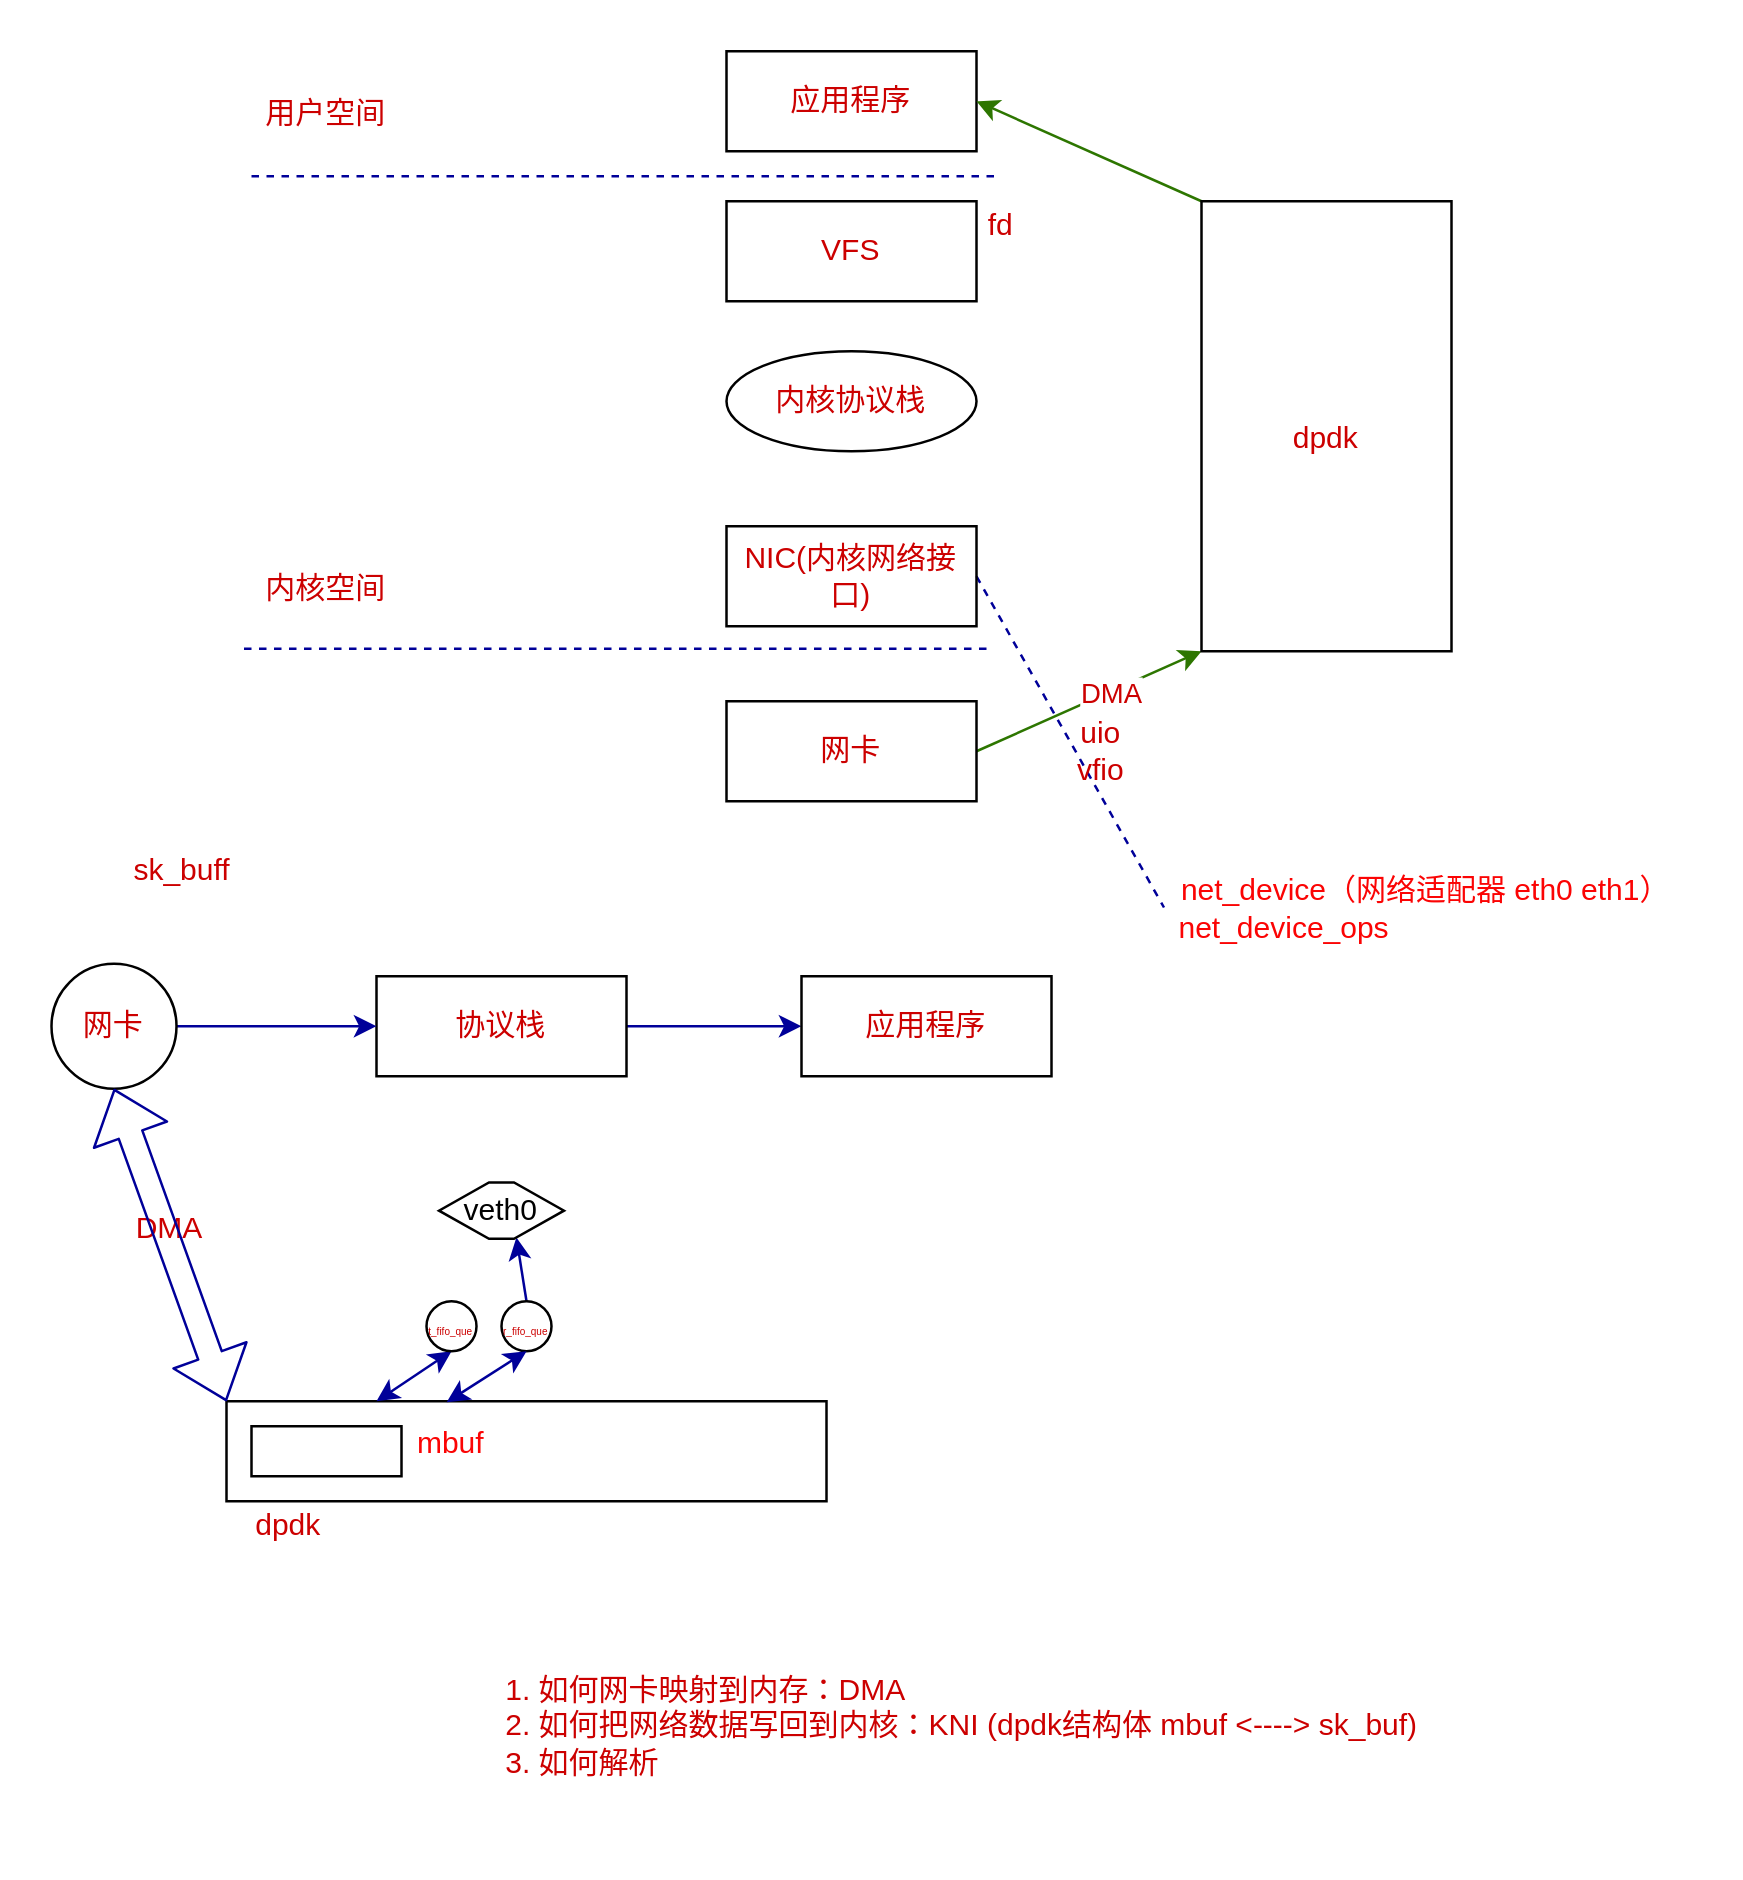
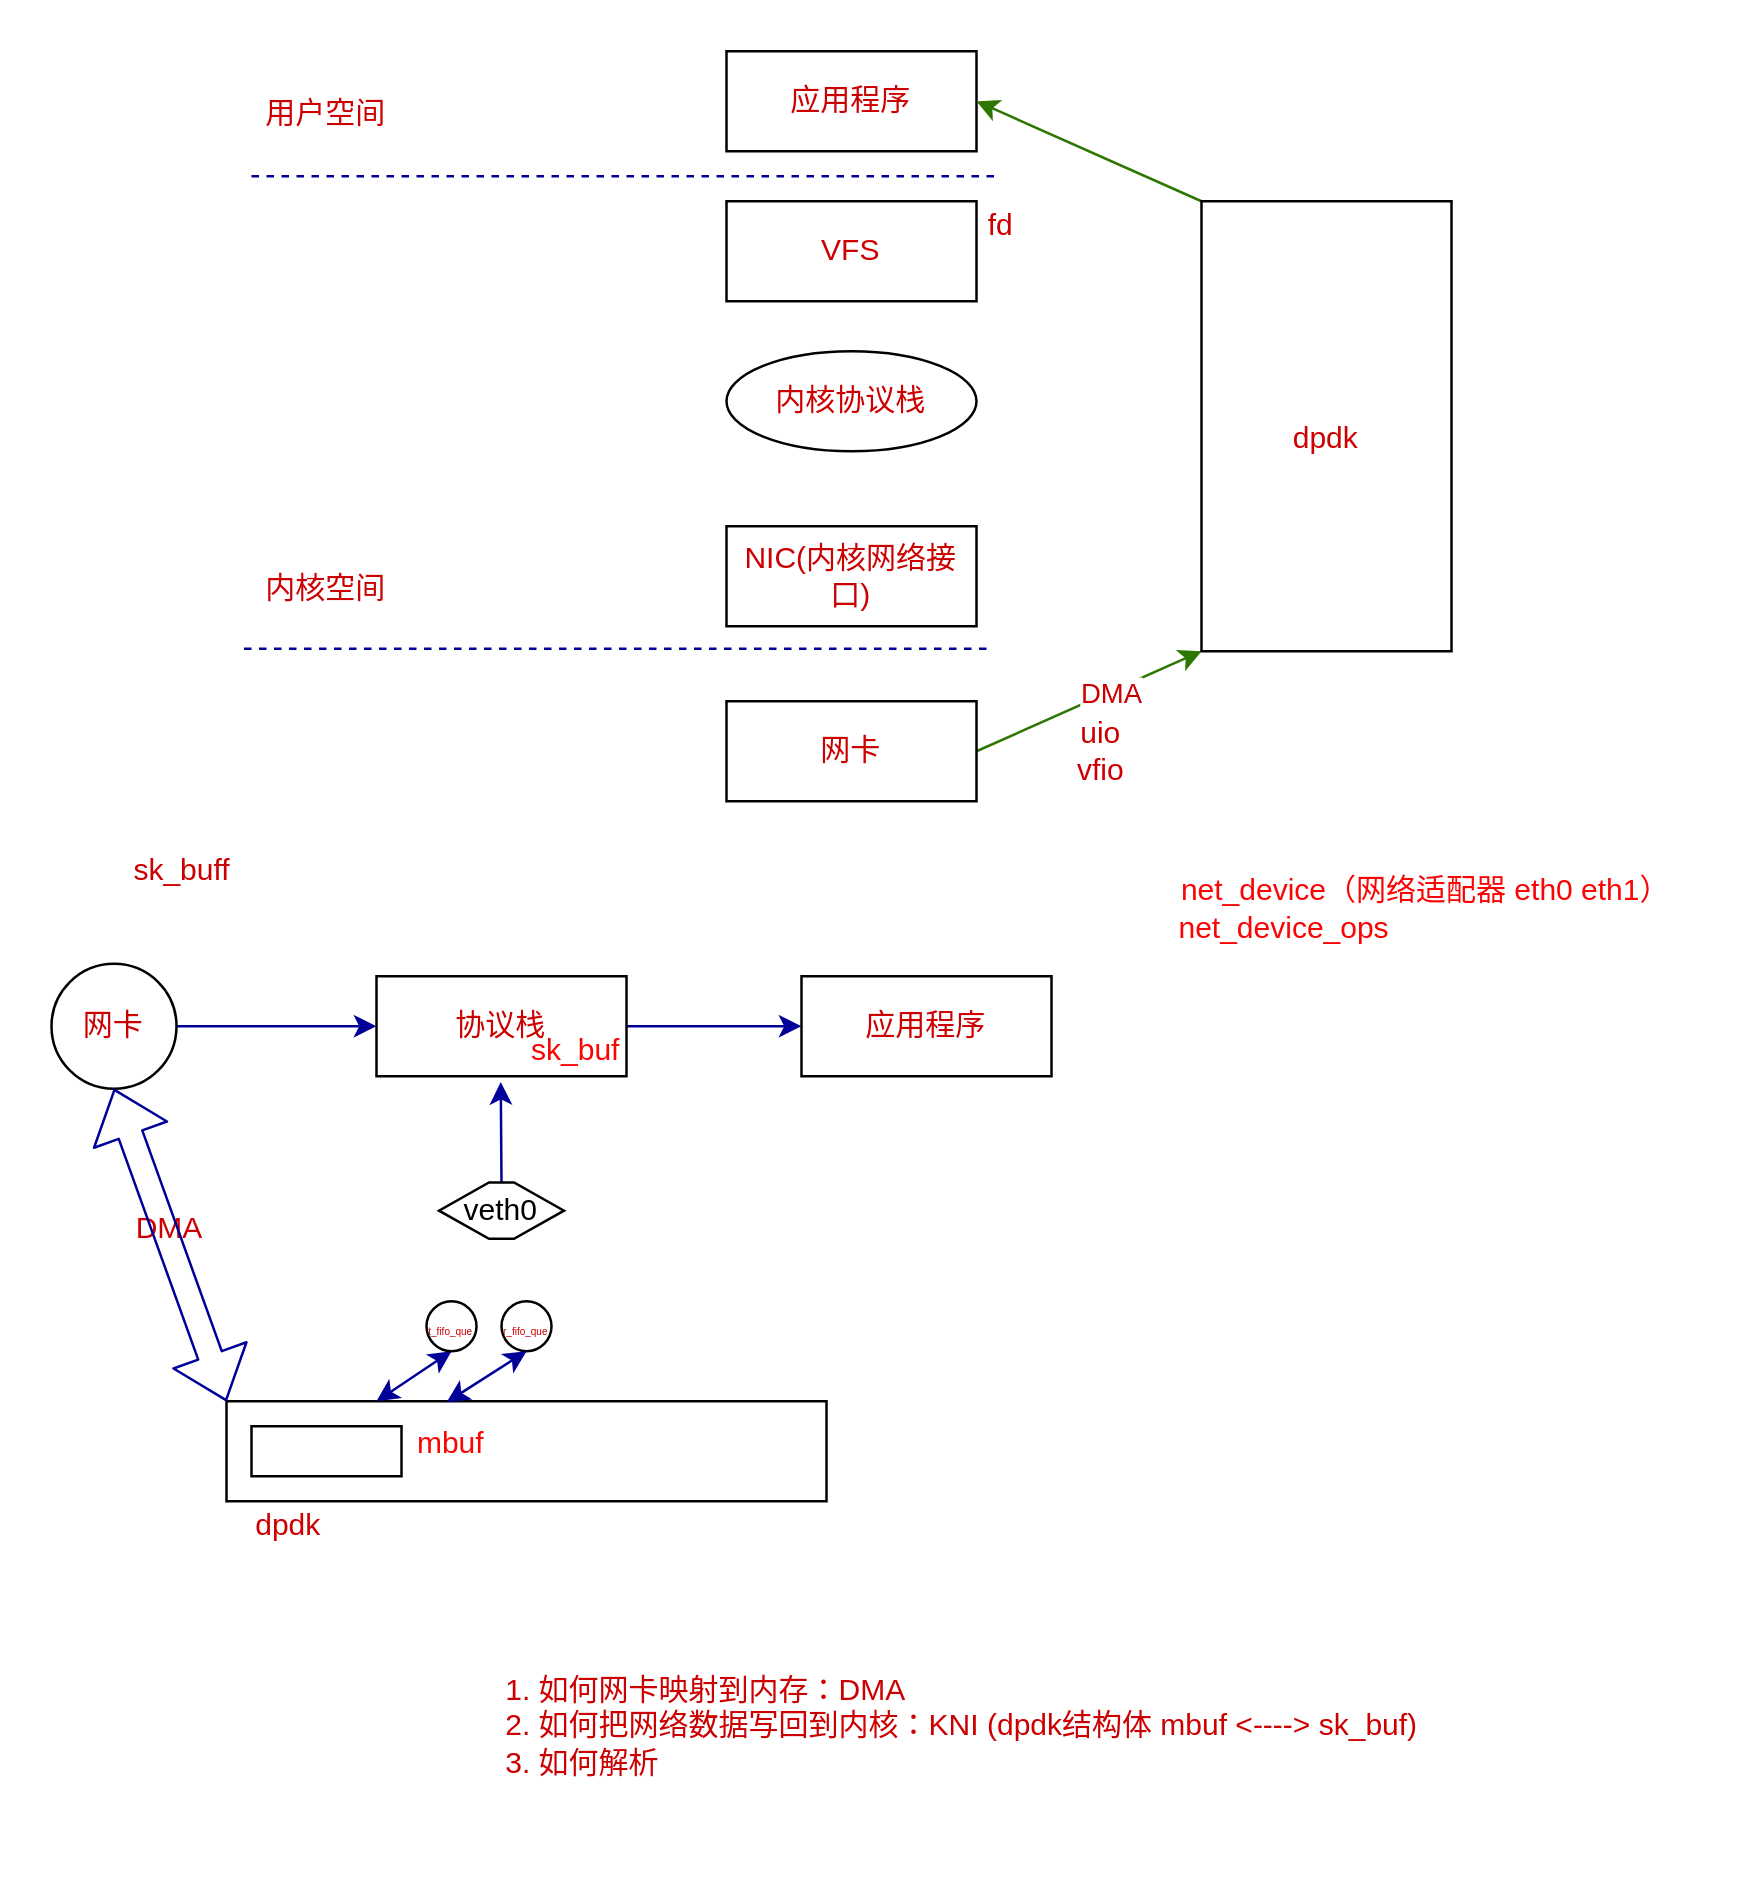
edge "NIC(内核网络接口)" -- "net_device（网络适配器 eth0 eth1） net_device_ops": removed
node "sk_buf": added
edge "veth0" -> "协议栈": added
edge "r_fifo_que" -> "veth0": removed
